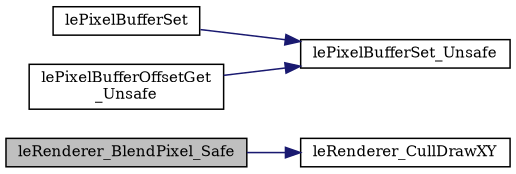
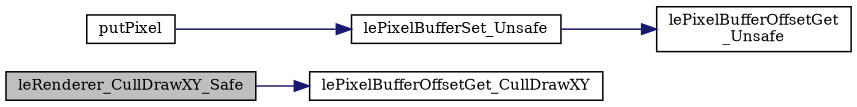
node "lePixelBufferSet": label "lePixelBufferSet" -> "putPixel"
edge "lePixelBufferOffsetGet _Unsafe" -> "lePixelBufferSet_Unsafe": reversed
node "leRenderer_BlendPixel_Safe": label "leRenderer_BlendPixel_Safe" -> "leRenderer_CullDrawXY_Safe"
node "leRenderer_CullDrawXY": label "leRenderer_CullDrawXY" -> "lePixelBufferOffsetGet_CullDrawXY"
